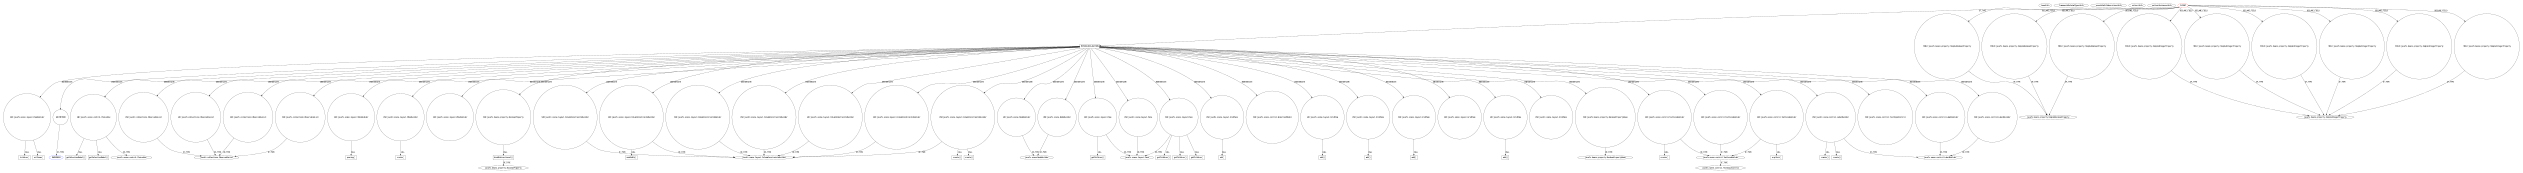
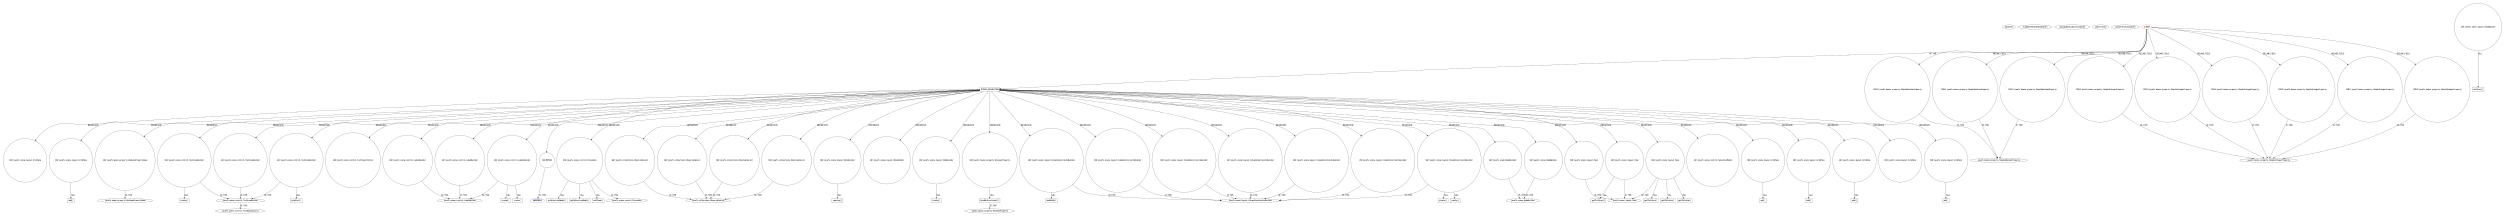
edge "METHOD_DECLARATION" -> "VAR:javafx.scene.layout.PaneBuilder": removed, label "INSTANTIATE"
edge "VAR:javafx.scene.layout.PaneBuilder" -> "setItems()": now "VAR:javafx.scene.control.ChoiceBox" -> "setItems()"
